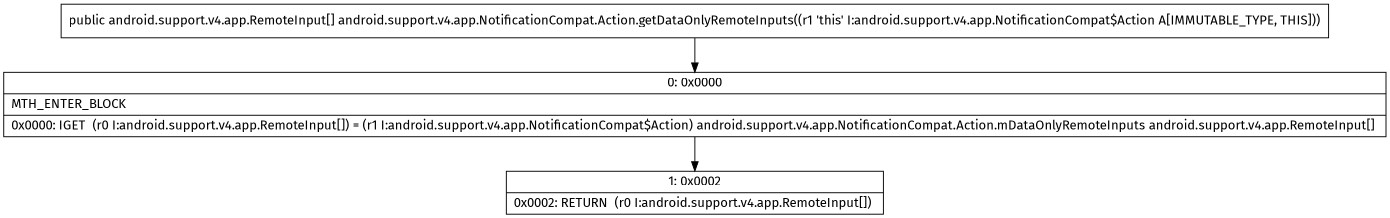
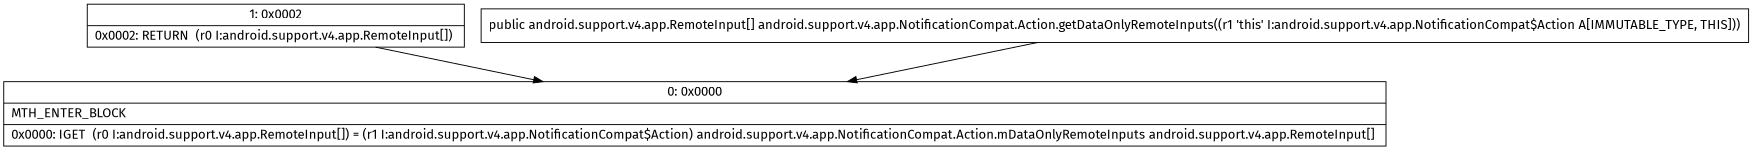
edge "0: 0x0000" -> "1: 0x0002": reversed
